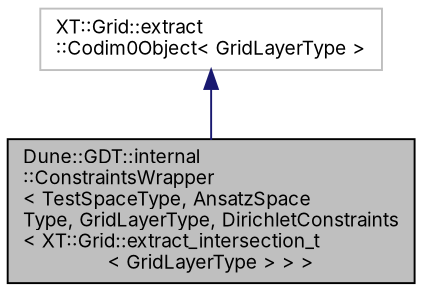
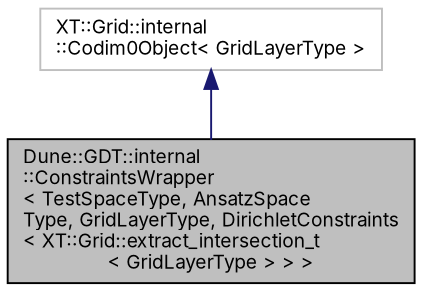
node "XT::Grid::extract ::Codim0Object< GridLayerType >": label "XT::Grid::extract ::Codim0Object< GridLayerType >" -> "XT::Grid::internal ::Codim0Object< GridLayerType >"
